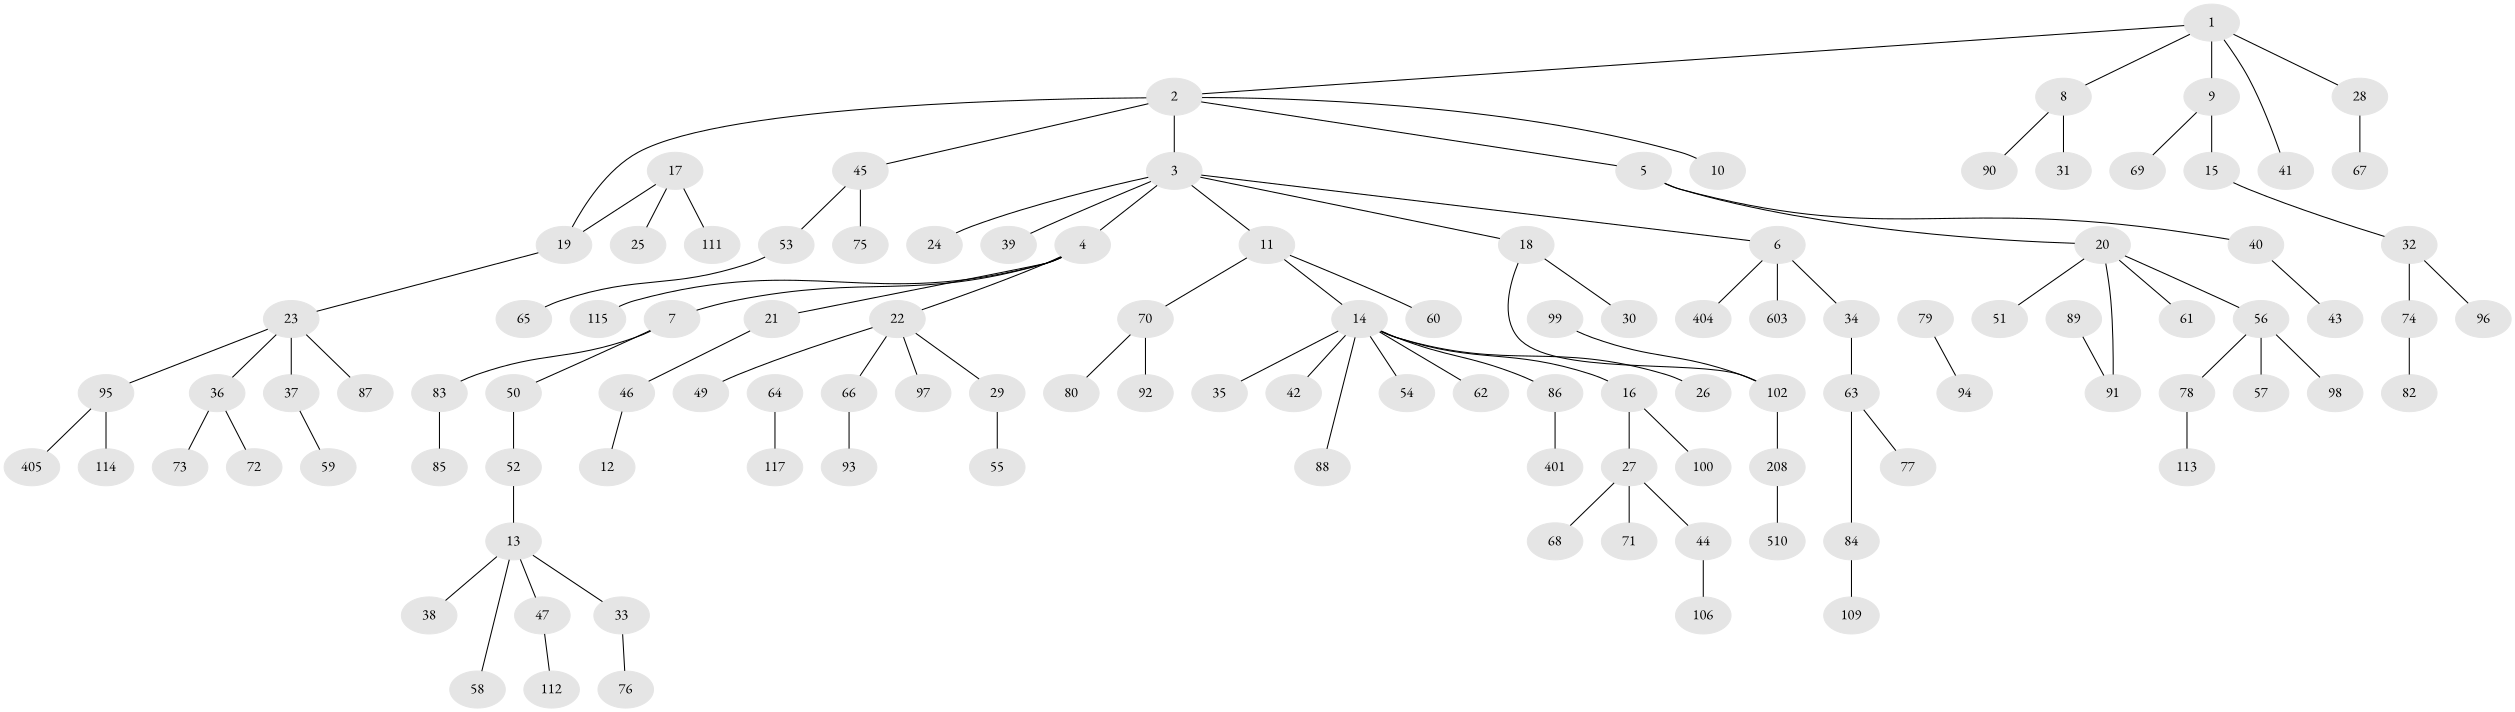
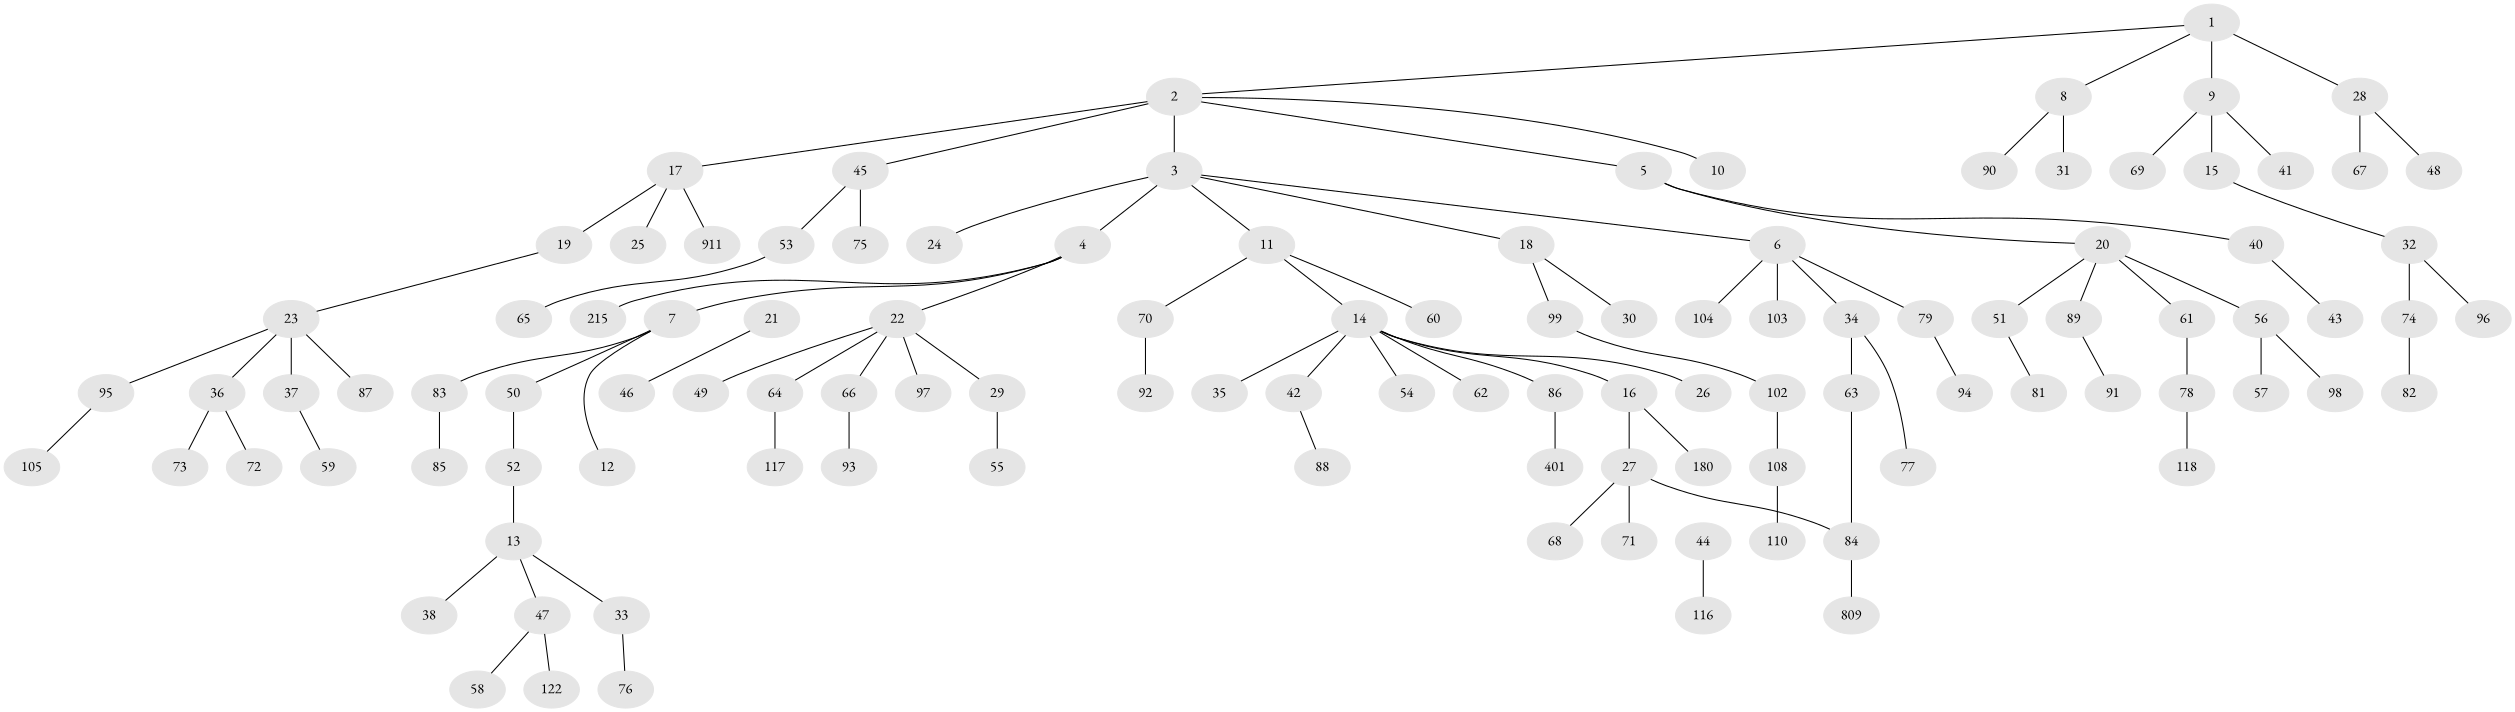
edge "1" -- "41": now "9" -- "41"
edge "2" -- "19": now "2" -- "17"
node "48": added
node "111": label "111" -> "911"
node "39": removed
edge "6" -- "79": added
edge "4" -- "21": removed
node "115": label "115" -> "215"
node "404": label "404" -> "104"
node "603": label "603" -> "103"
edge "20" -- "91": now "20" -- "89"
edge "18" -- "102": now "18" -- "99"
edge "22" -- "64": added
edge "56" -- "78": now "61" -- "78"
node "80": removed
edge "14" -- "88": now "42" -- "88"
node "81": added
edge "46" -- "12": now "7" -- "12"
edge "63" -- "77": now "34" -- "77"
node "405": label "405" -> "105"
node "114": removed
node "100": label "100" -> "180"
node "208": label "208" -> "108"
node "113": label "113" -> "118"
edge "27" -- "44": now "27" -- "84"
node "510": label "510" -> "110"
edge "13" -- "58": now "47" -- "58"
node "106": label "106" -> "116"
node "109": label "109" -> "809"
node "112": label "112" -> "122"
